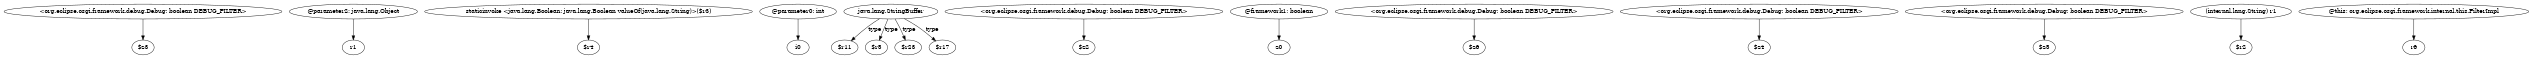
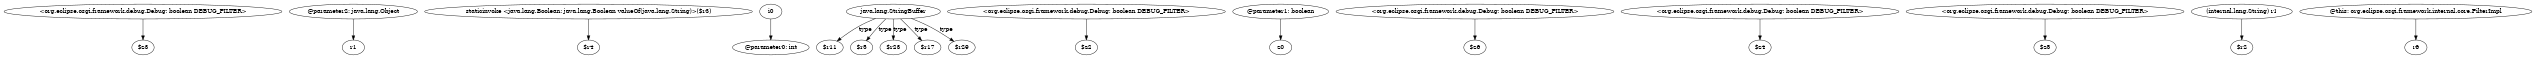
node "@framework1: boolean": label "@framework1: boolean" -> "@parameter1: boolean"
node "@this: org.eclipse.osgi.framework.internal.this.FilterImpl": label "@this: org.eclipse.osgi.framework.internal.this.FilterImpl" -> "@this: org.eclipse.osgi.framework.internal.core.FilterImpl"
edge "@parameter0: int" -> "i0": reversed
node "$r29": added
